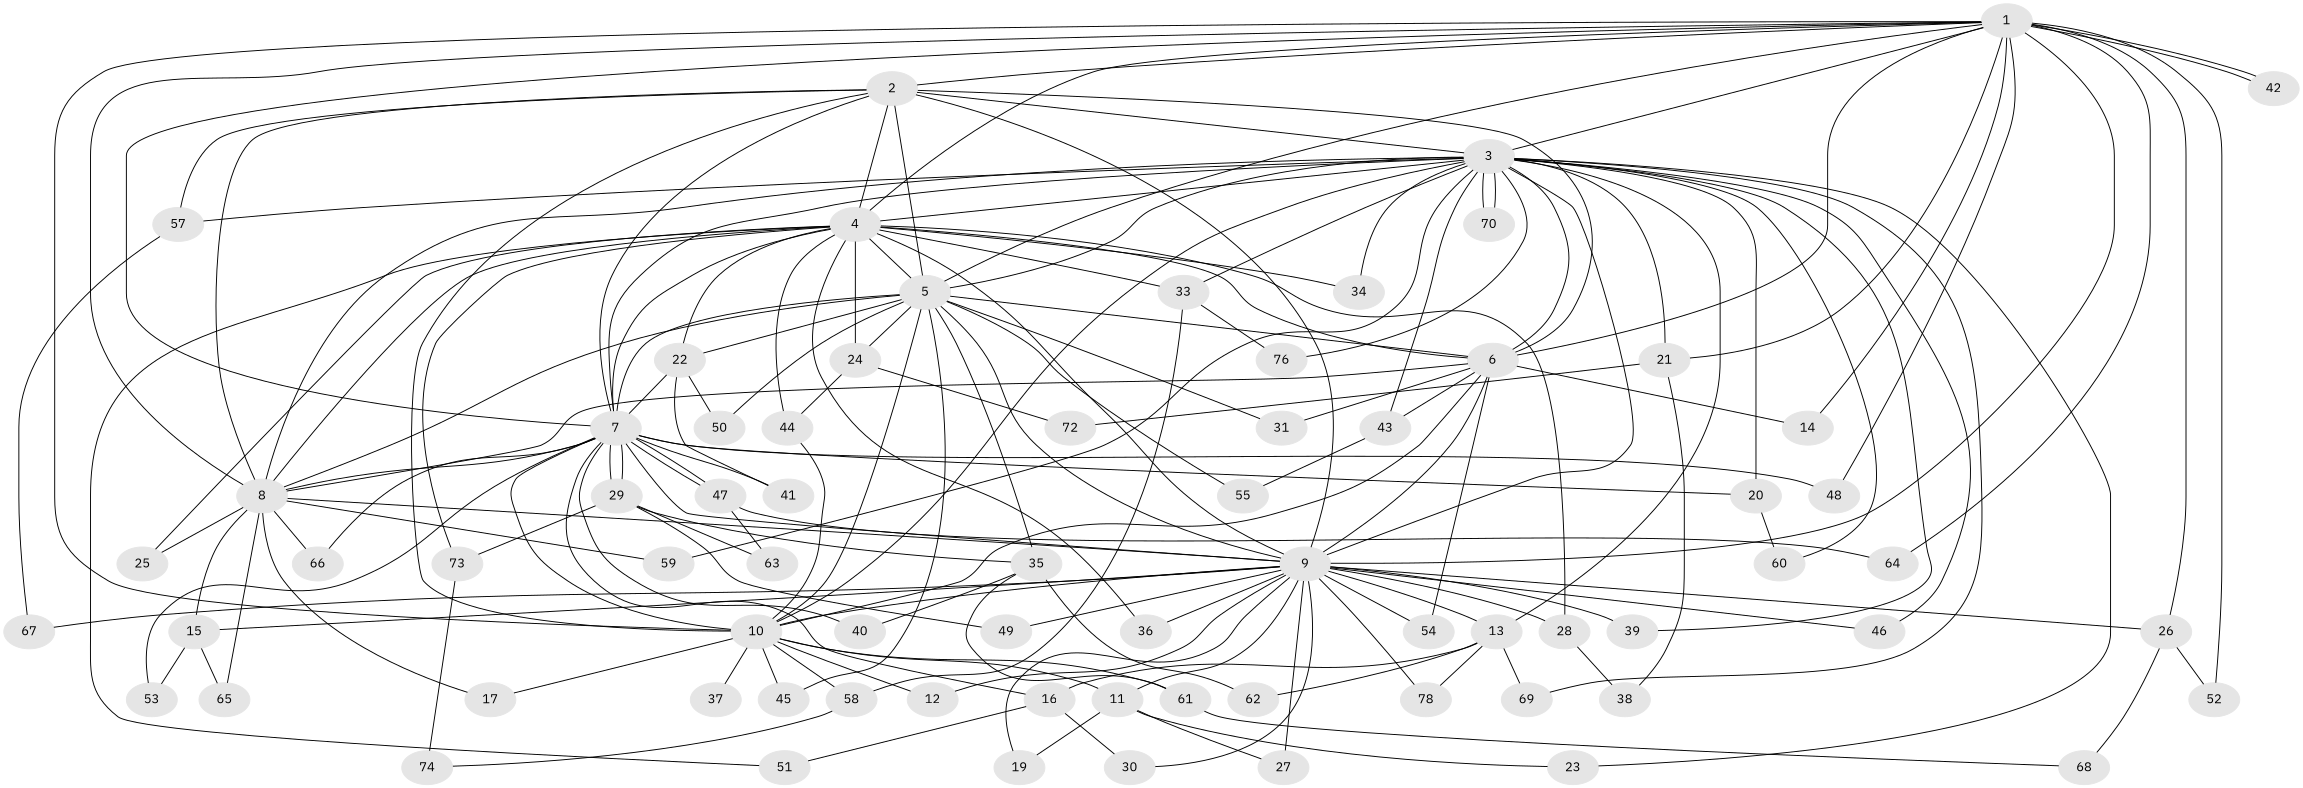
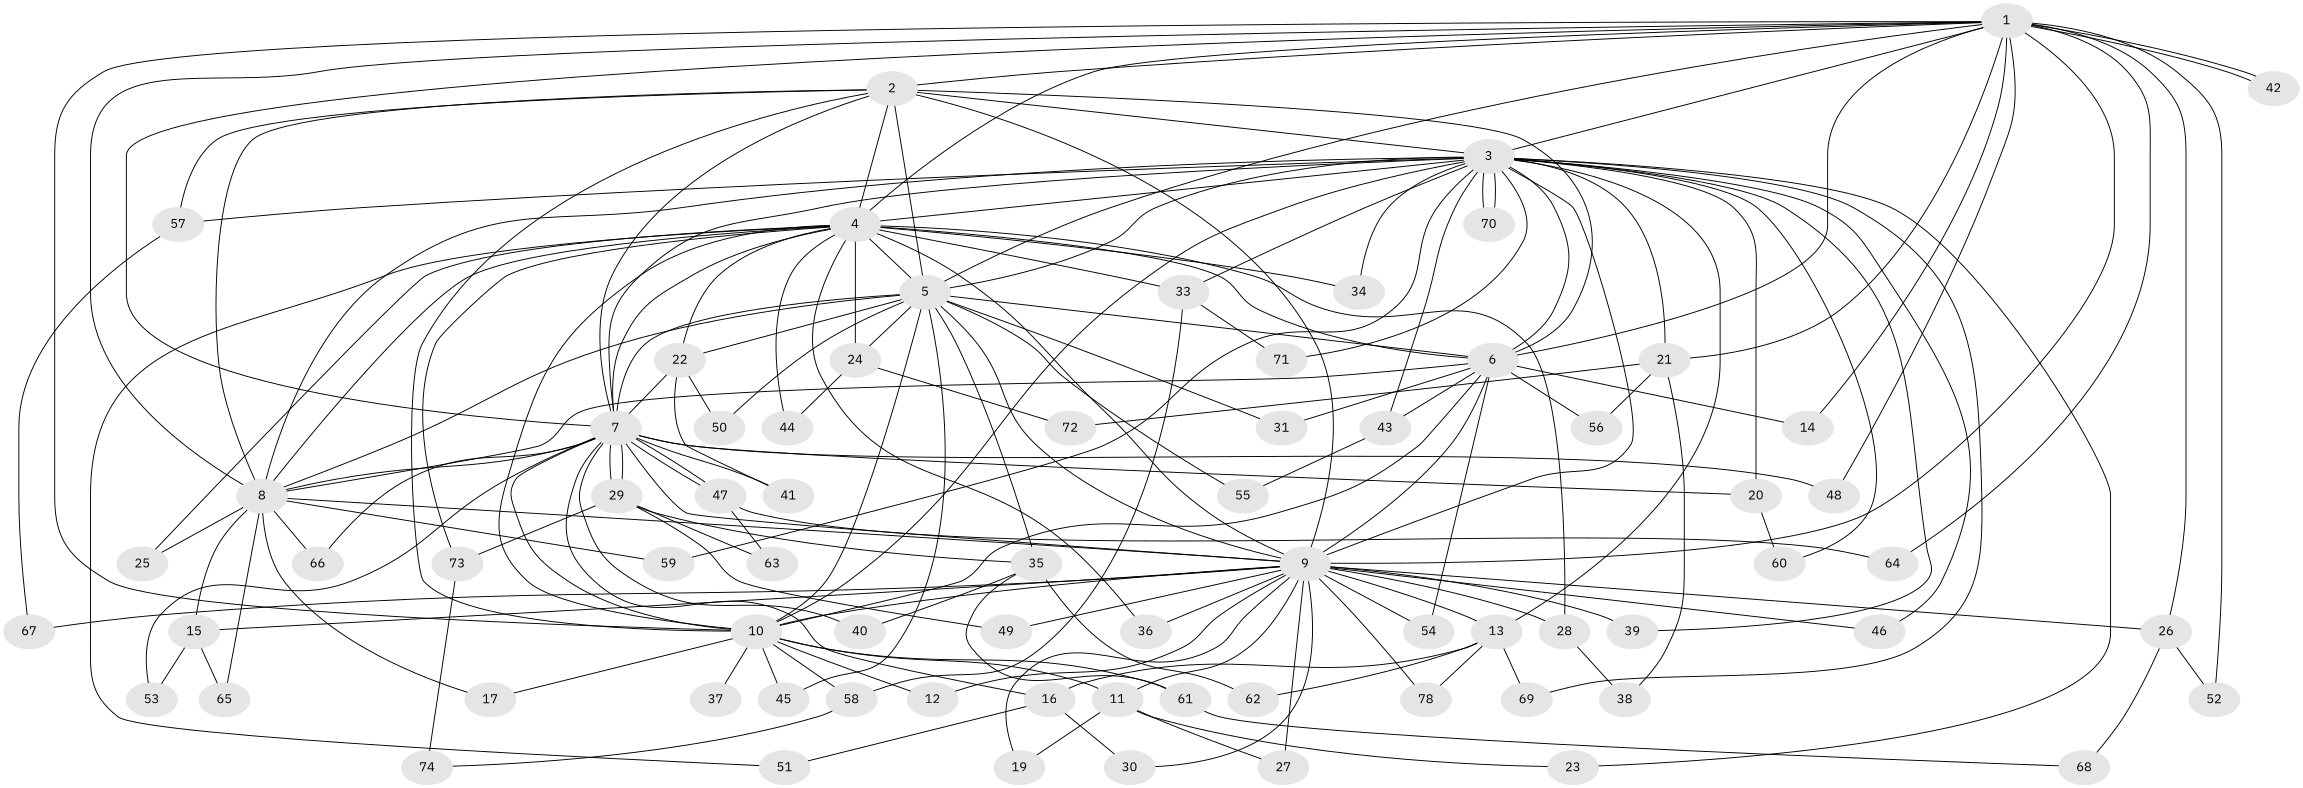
node "76": label "76" -> "71"
node "56": added
edge "44" -- "10": now "4" -- "10"
